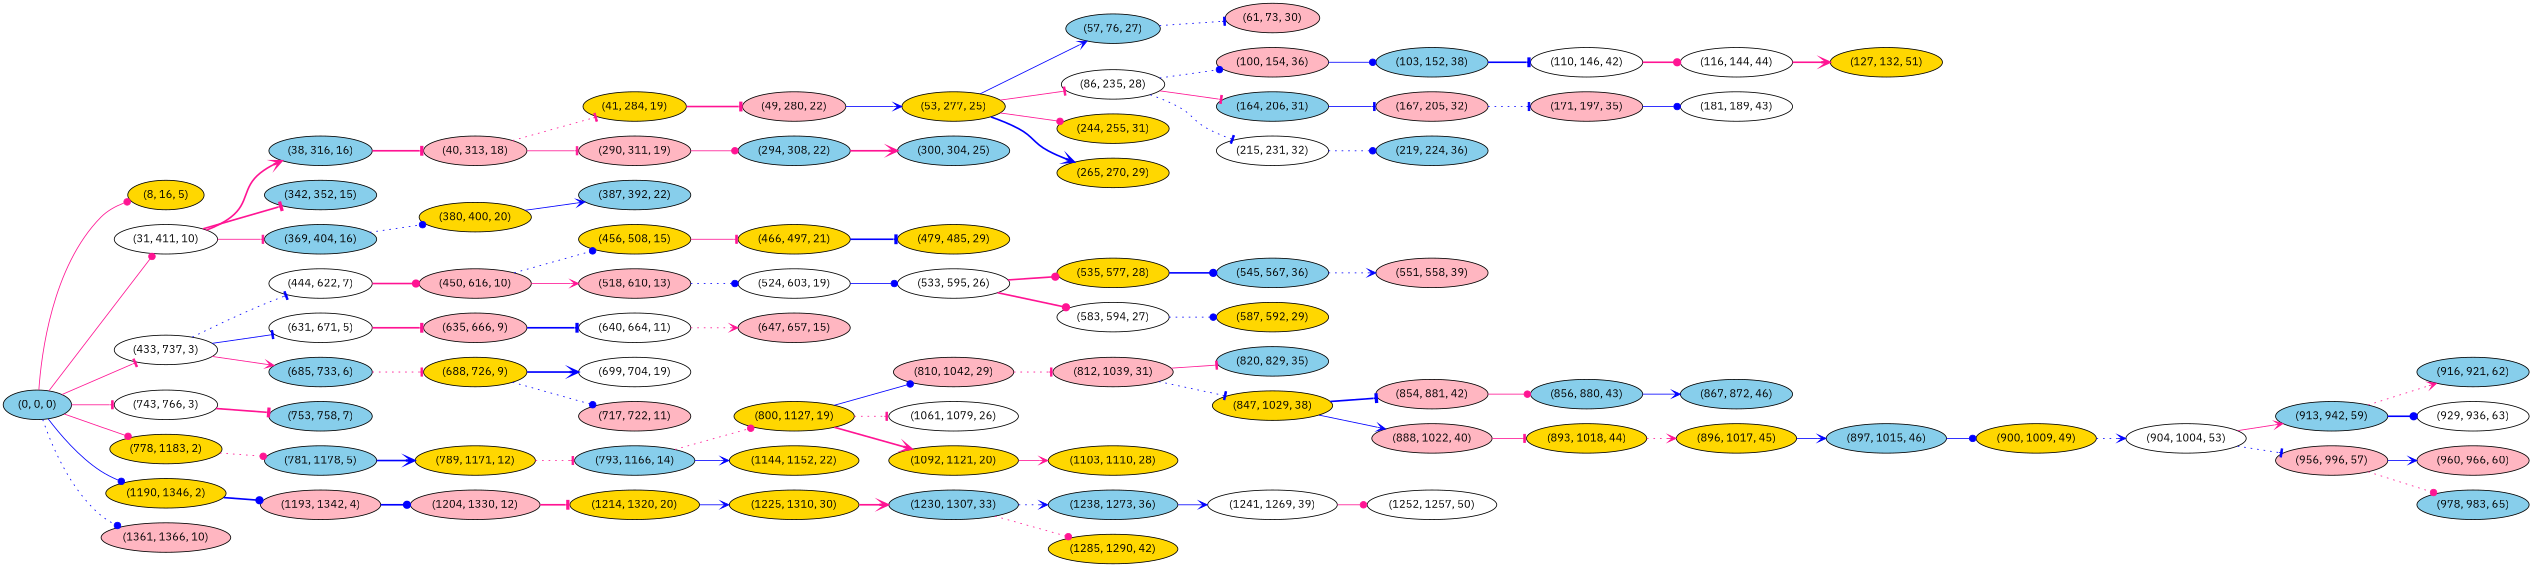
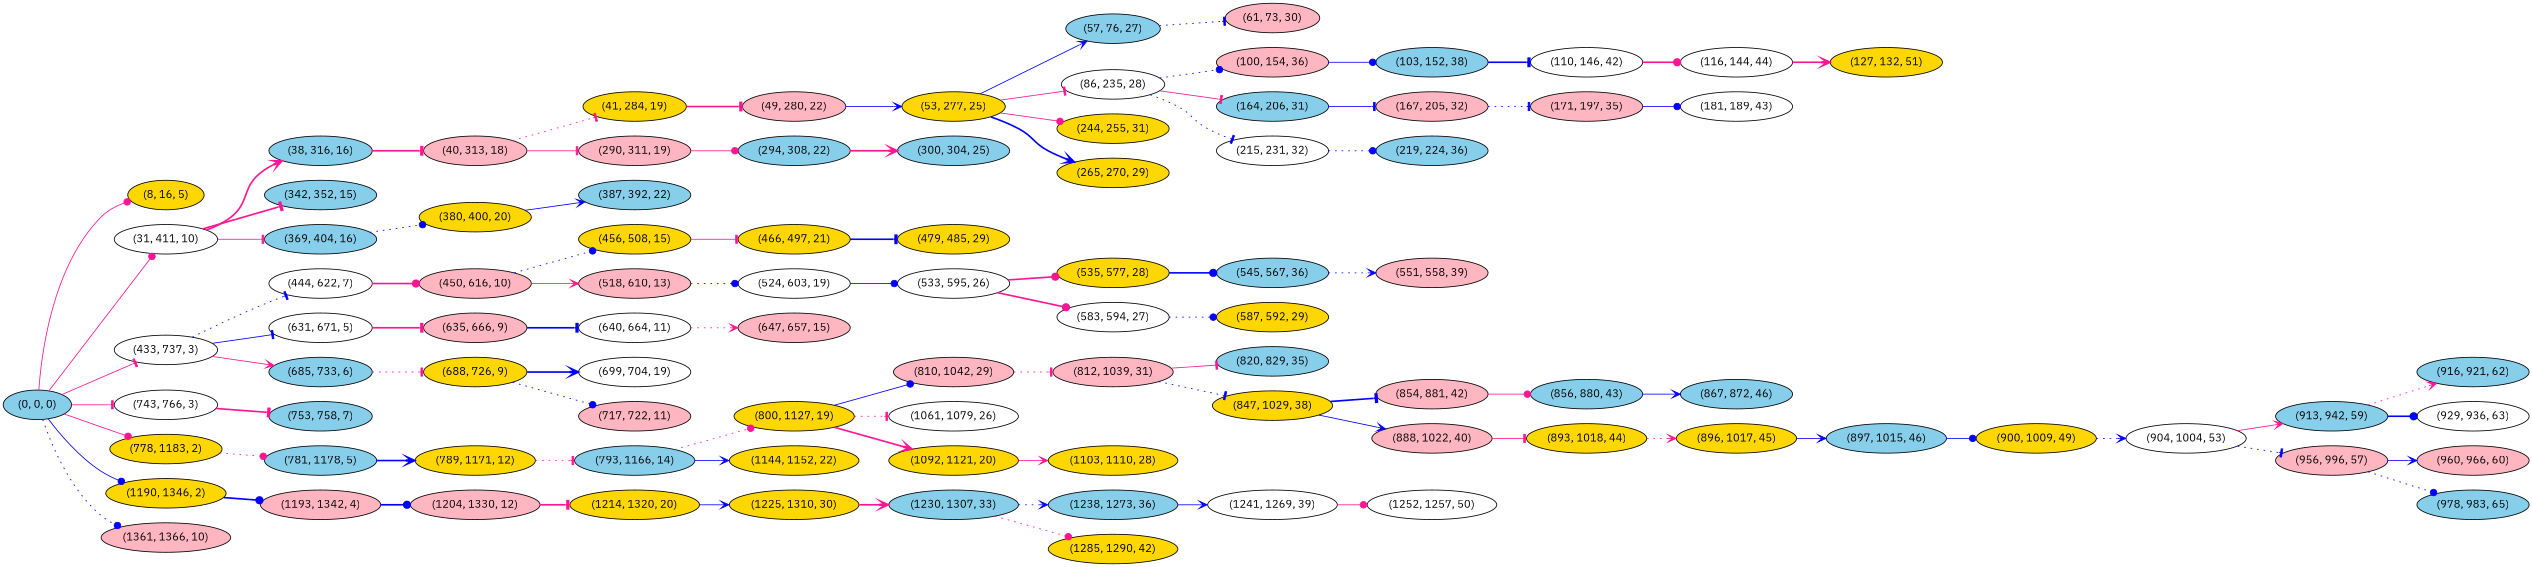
edge "(956, 996, 57)" -> "(978, 983, 65)": color deeppink -> blue
